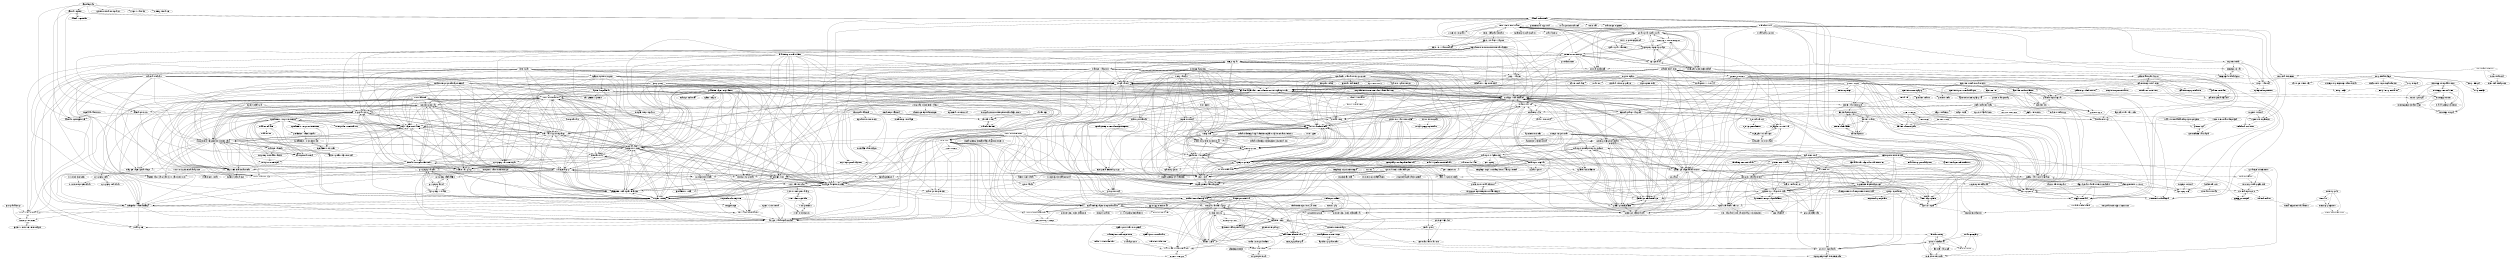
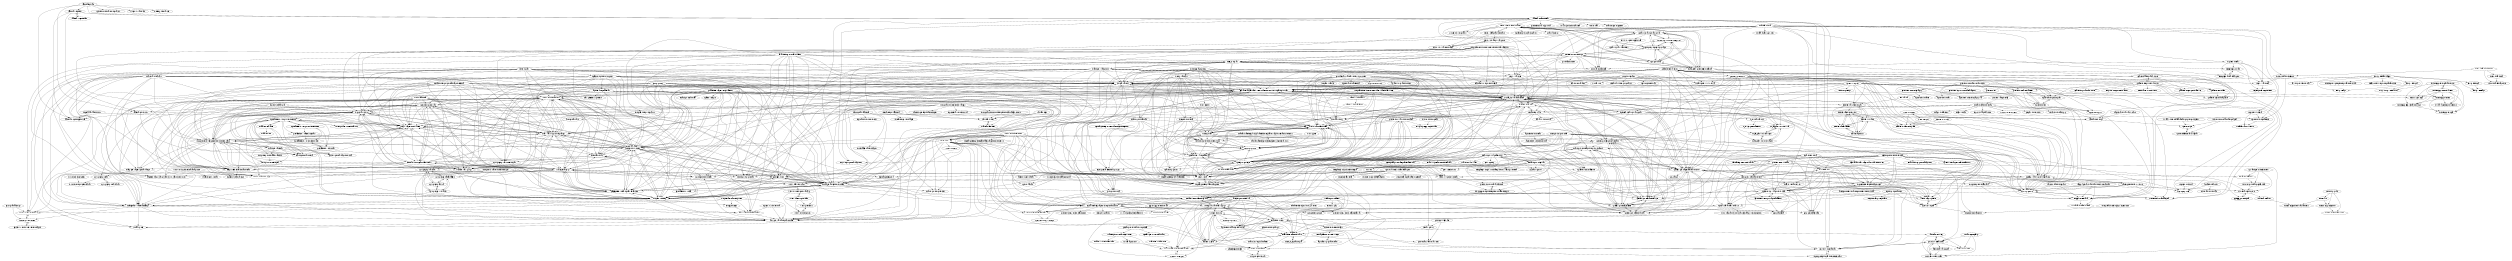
node "dapsjj/MarStech-Learning-Note": label "dapsjj/MarStech-Learning-Note" -> "dapsjj/Machine-Learning-Note"
